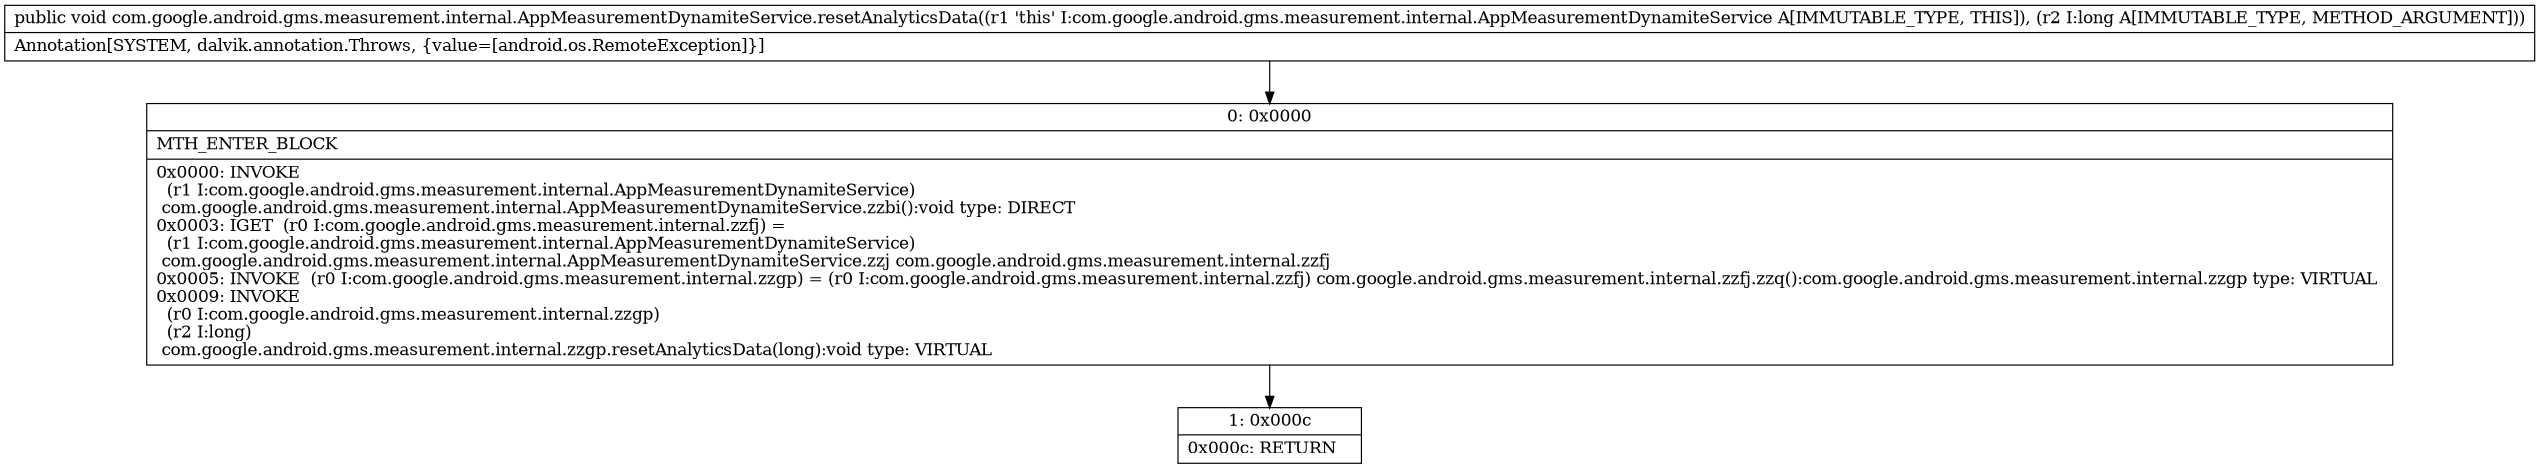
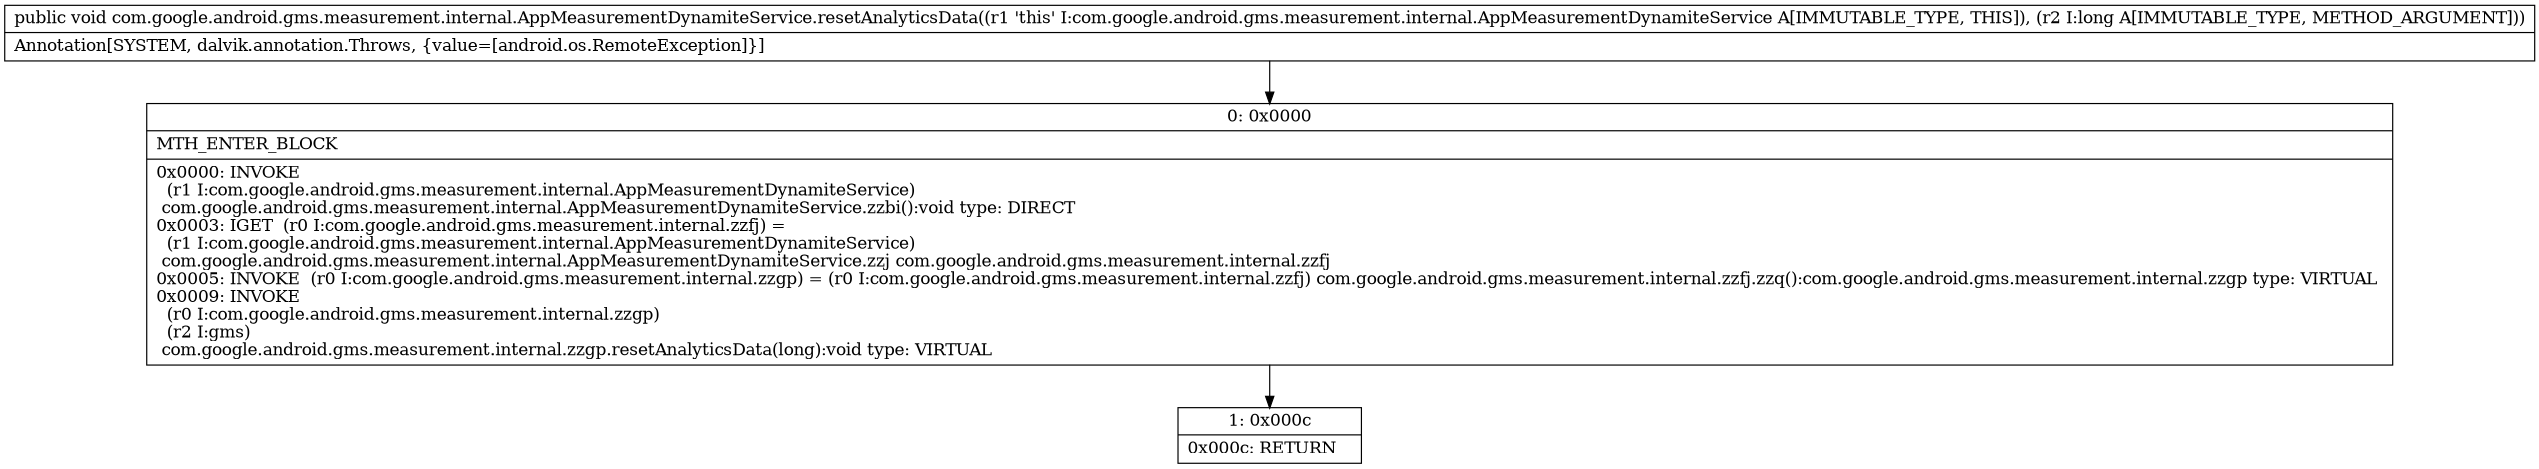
node "0: 0x0000": text "(r2 I:long)" -> "(r2 I:gms)"
